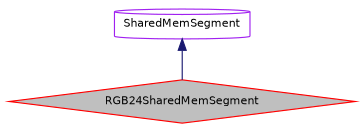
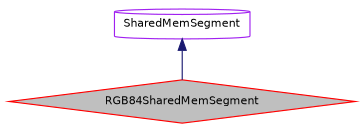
node "RGB24SharedMemSegment": label "RGB24SharedMemSegment" -> "RGB84SharedMemSegment"
